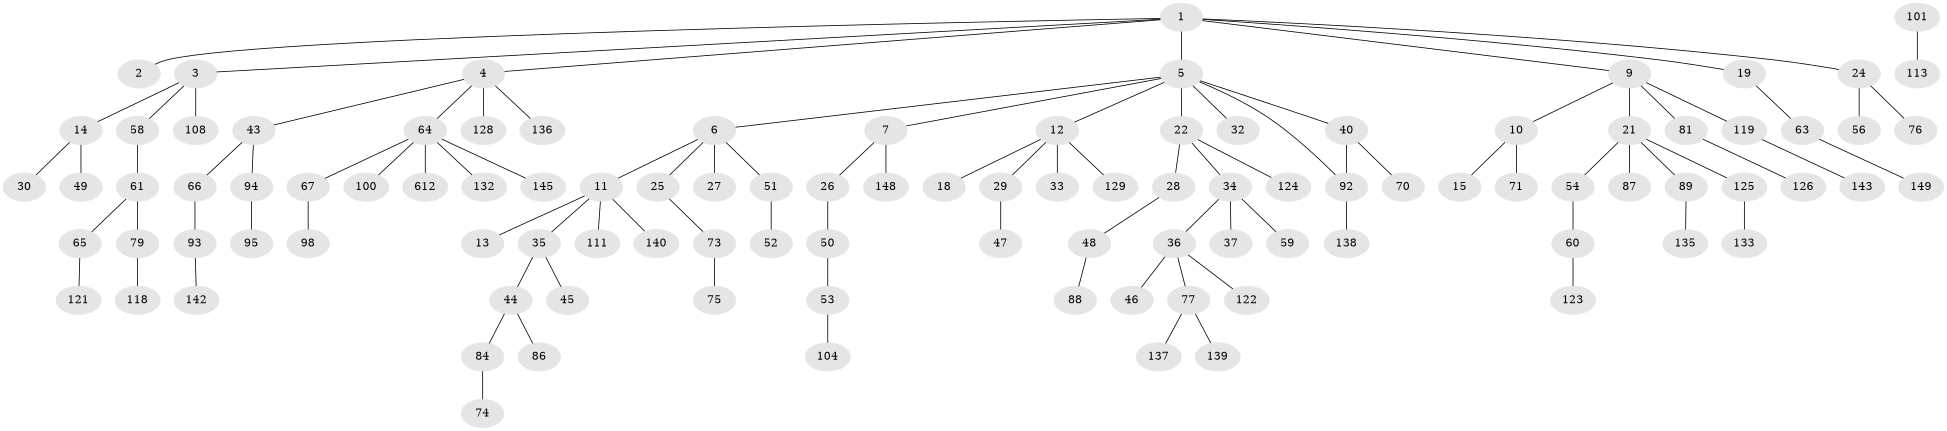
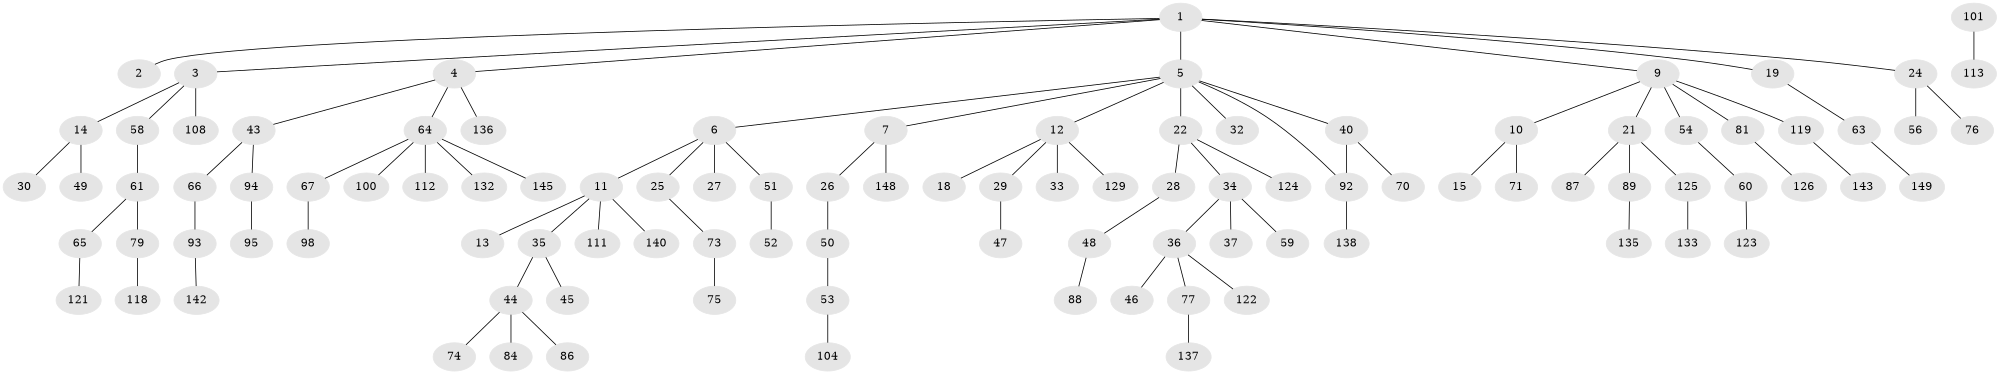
node "128": removed
edge "21" -- "54": now "9" -- "54"
node "612": label "612" -> "112"
node "139": removed
edge "84" -- "74": now "44" -- "74"
